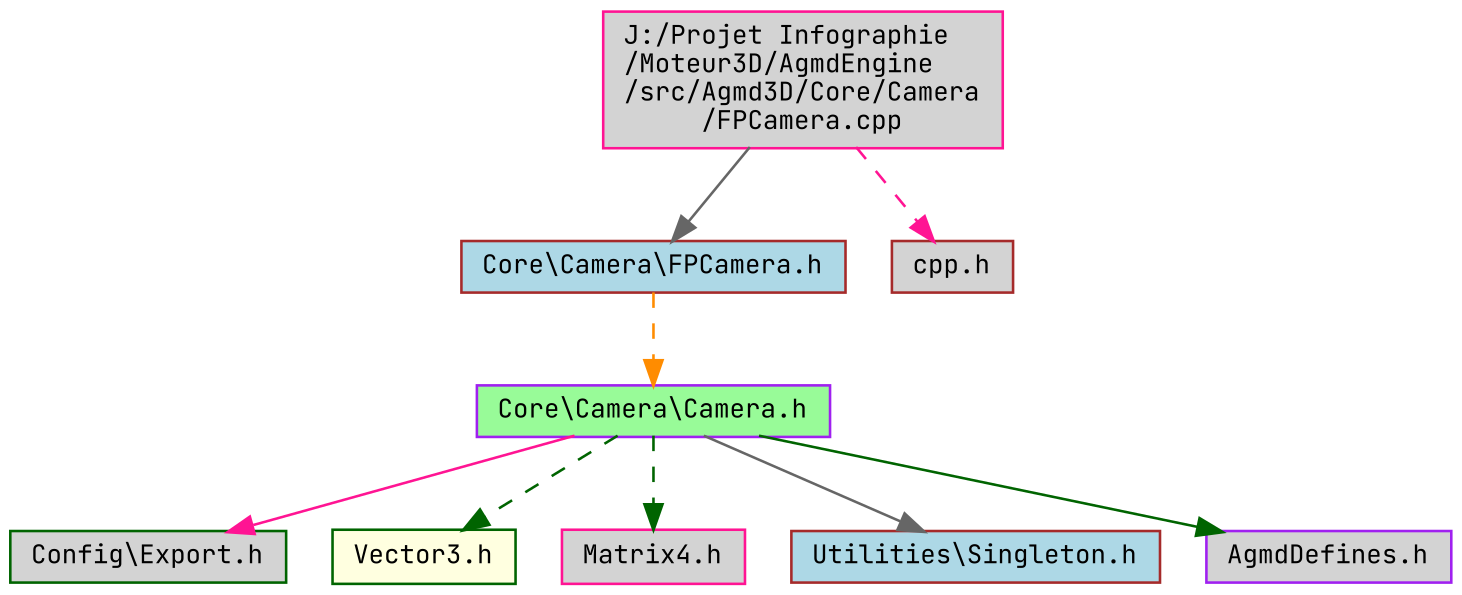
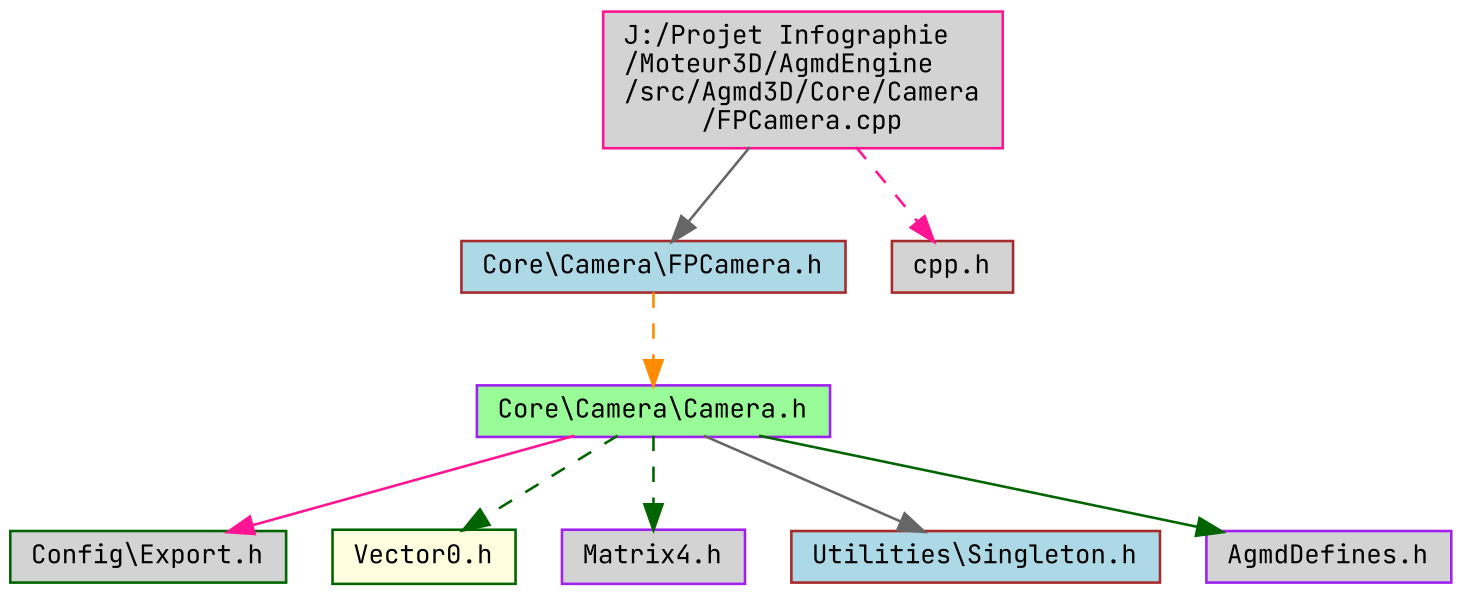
node "Vector3.h": label "Vector3.h" -> "Vector0.h"
node "Matrix4.h": color deeppink -> purple
